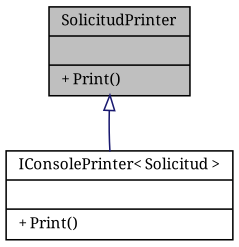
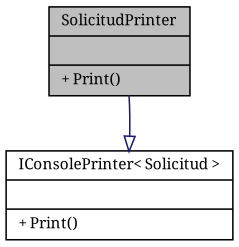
edge "IConsolePrinter< Solicitud >" -> "SolicitudPrinter": reversed
